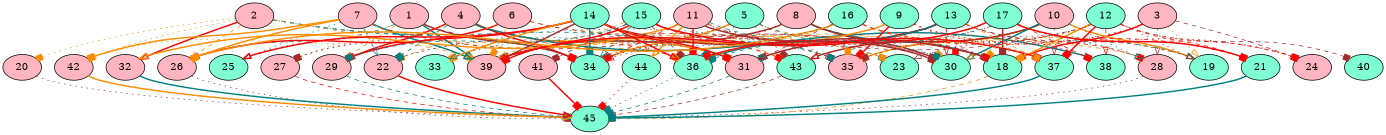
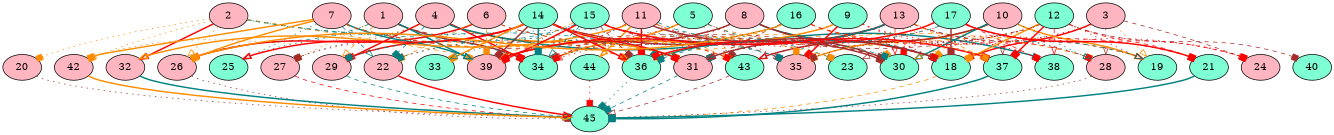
node "13": fillcolor aquamarine -> lightpink
edge "2" -> "26": style dashed -> dotted
edge "3" -> "31": arrowhead onormal -> box
node "41": removed
